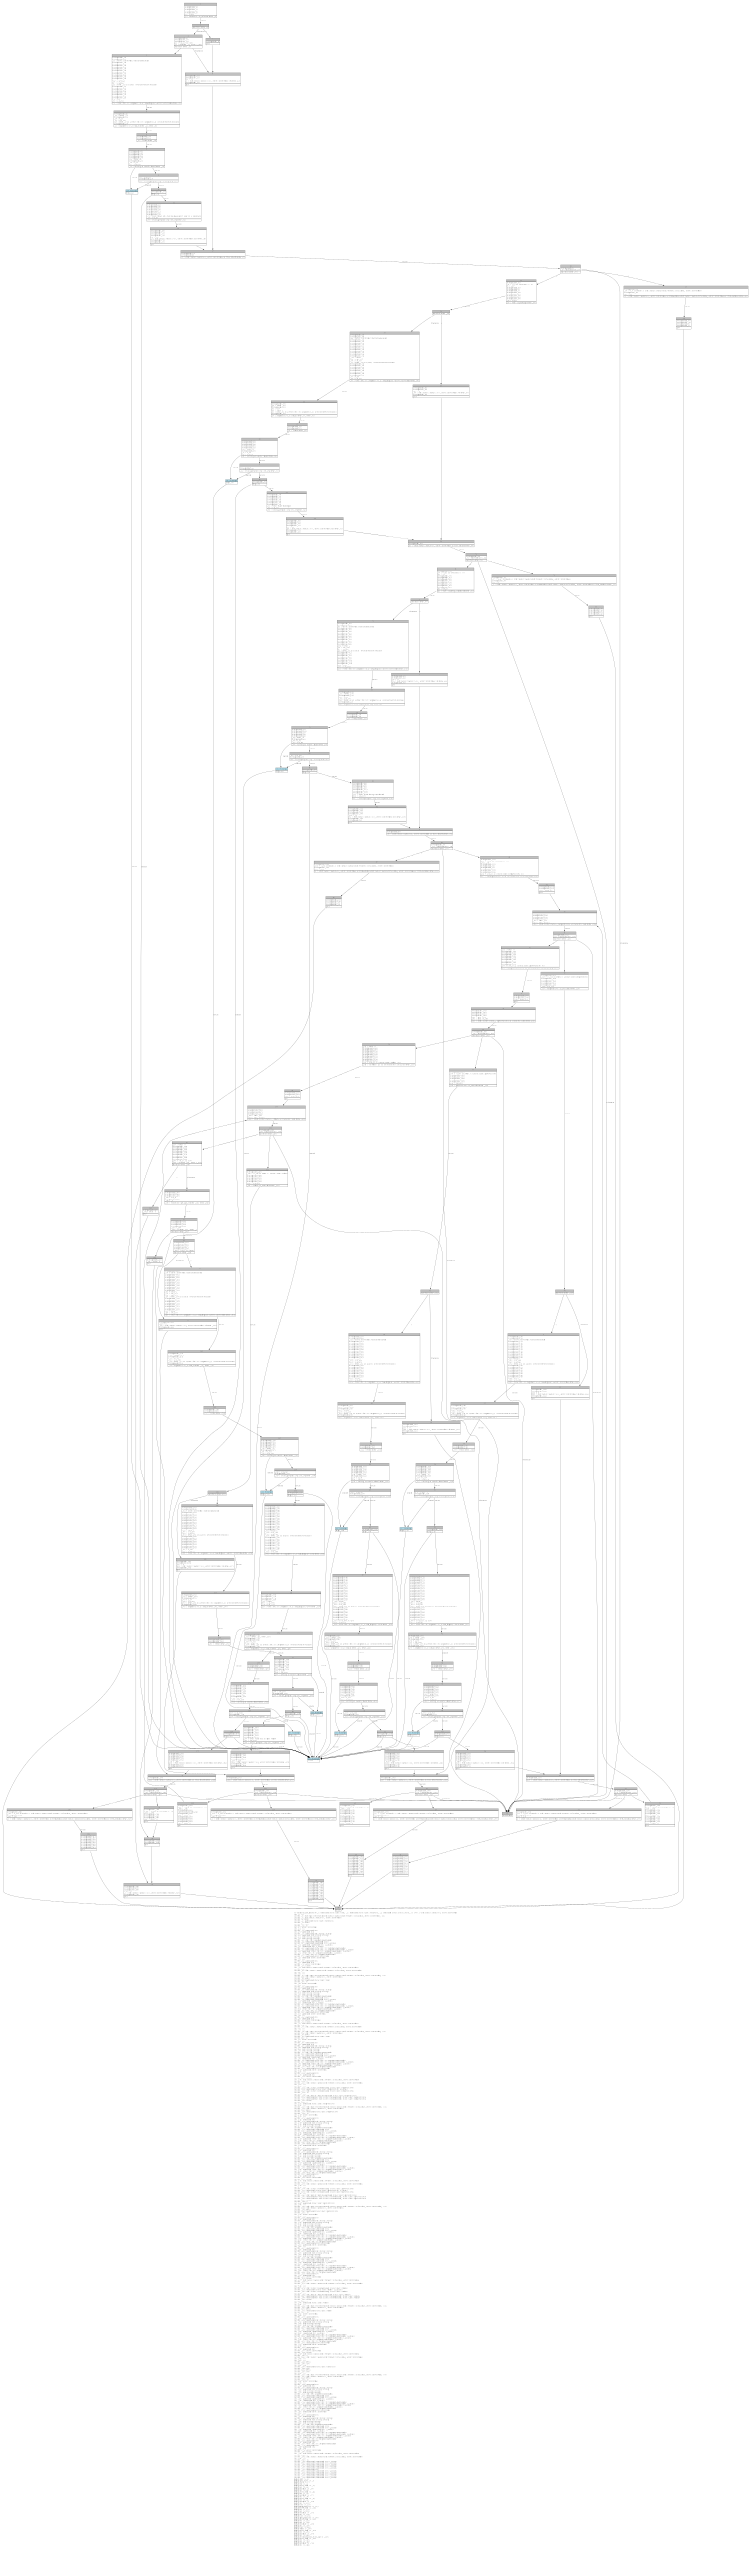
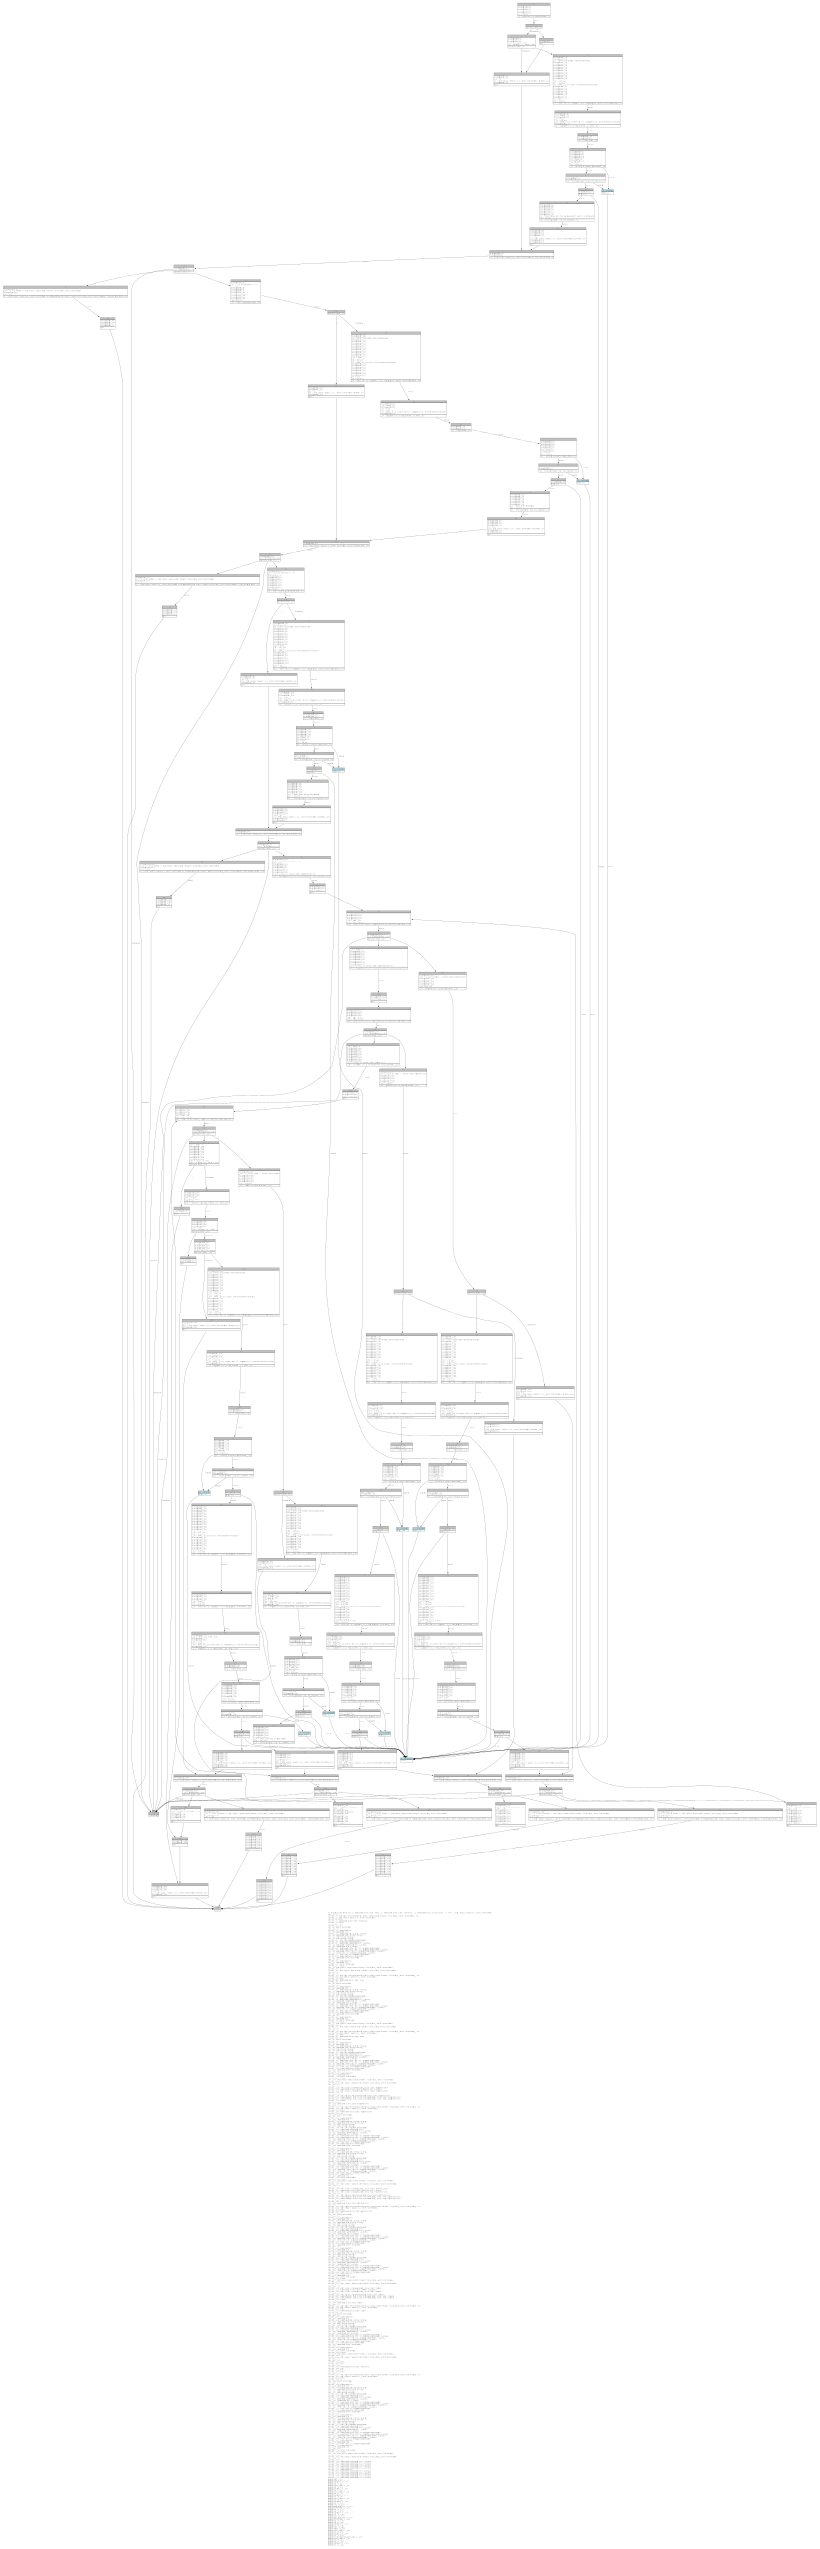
node "152 (cleanup)": removed
